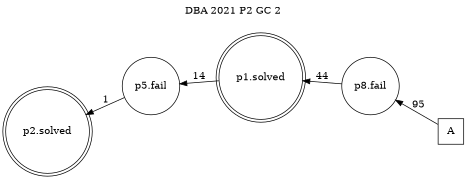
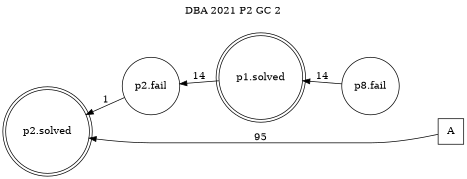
edge "p8.fail" -> "p1.solved": label "44" -> "14"
node "p5.fail": label "p5.fail" -> "p2.fail"
edge "A" -> "p8.fail": now "A" -> "p2.solved"
